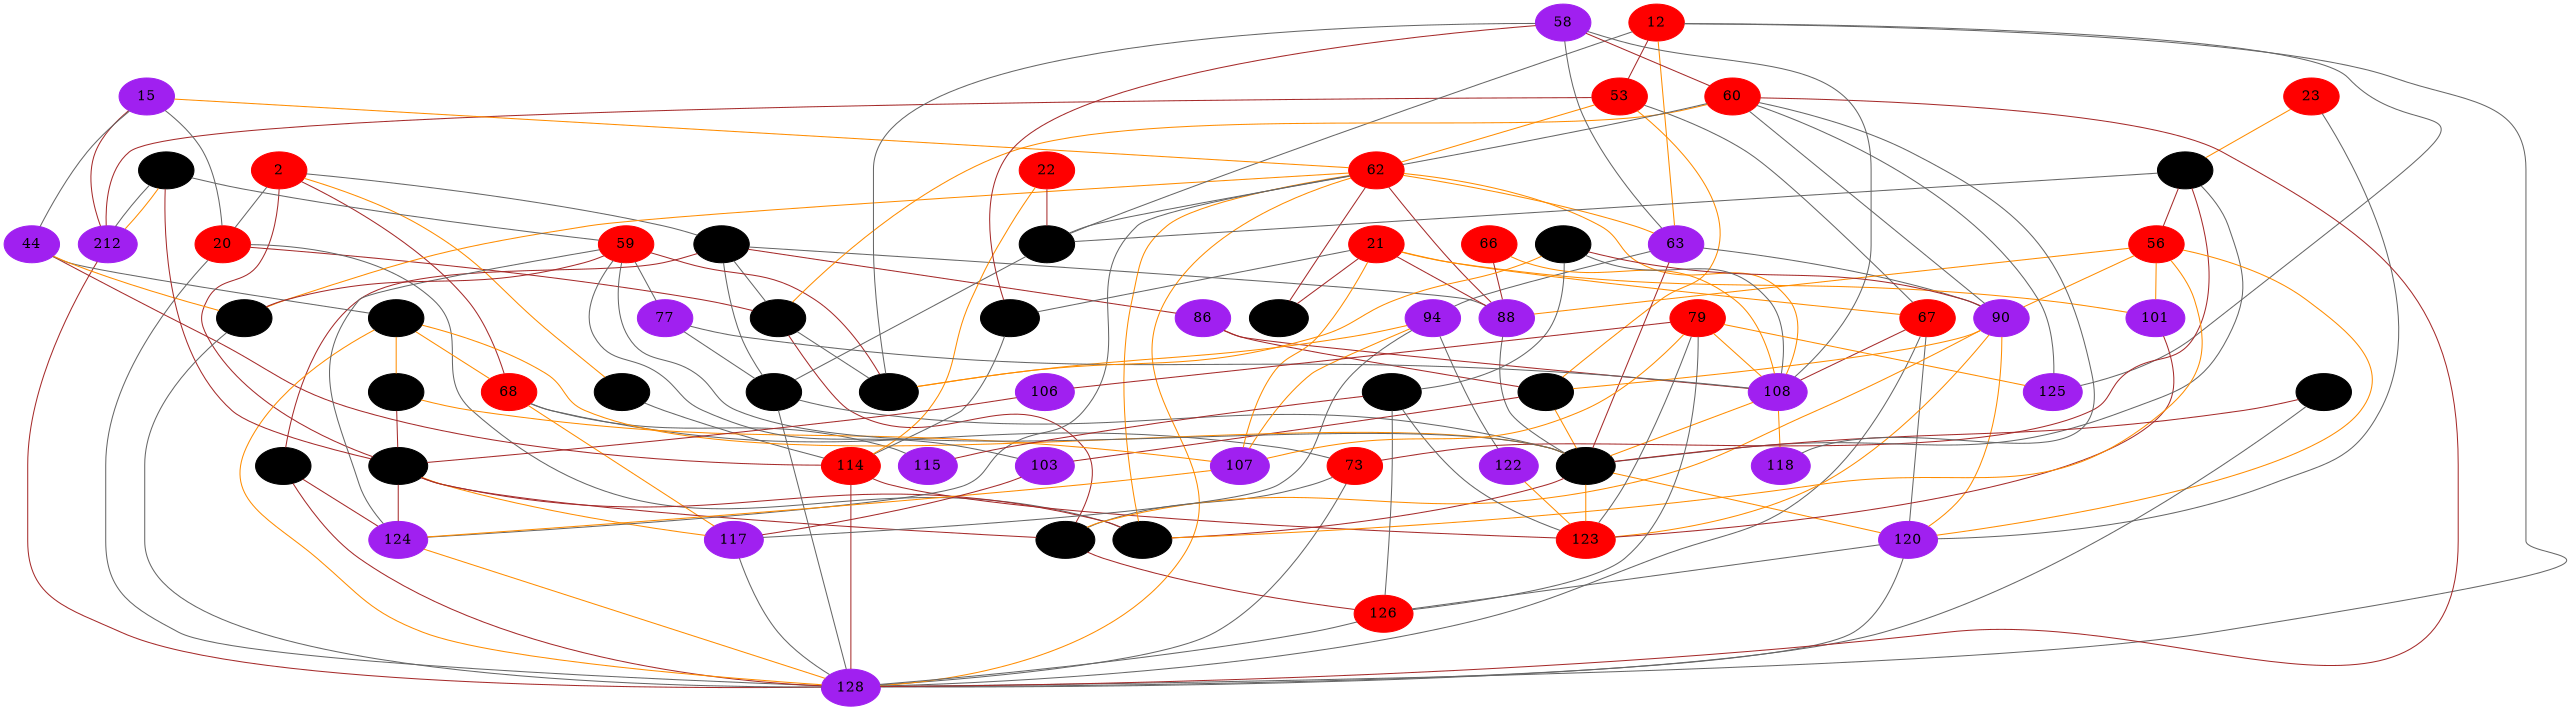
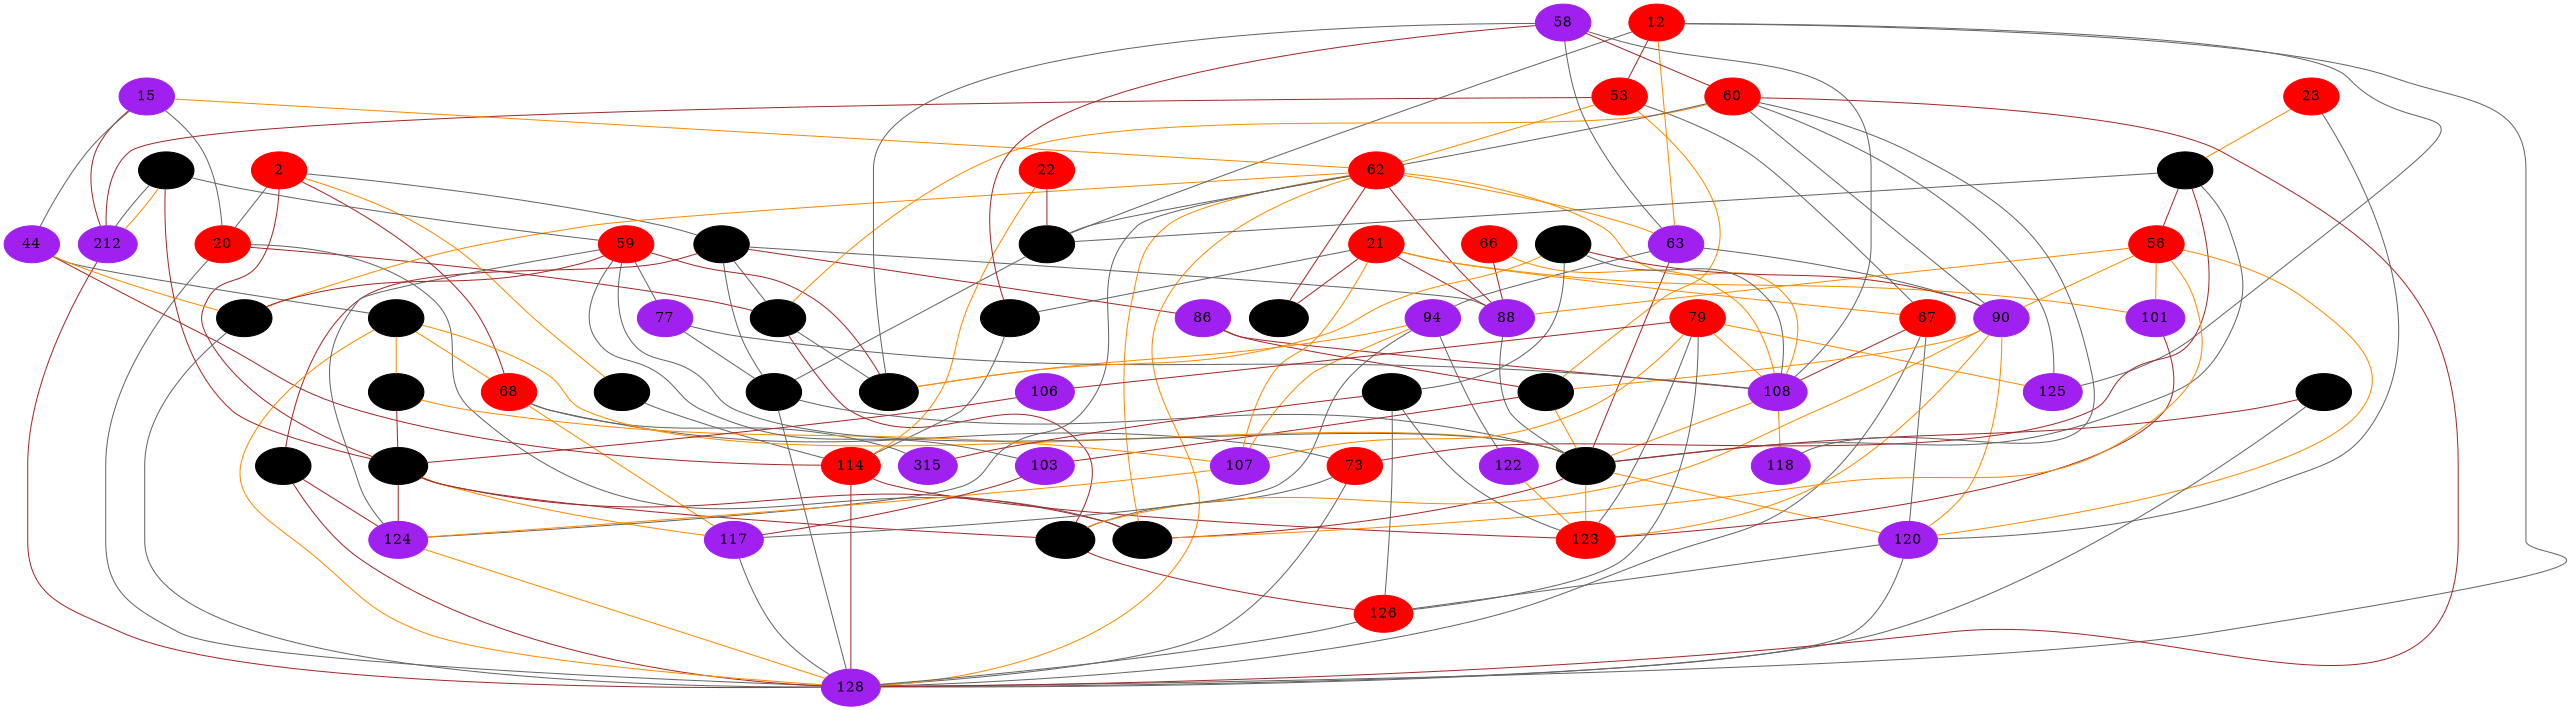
node "115": label "115" -> "315"
